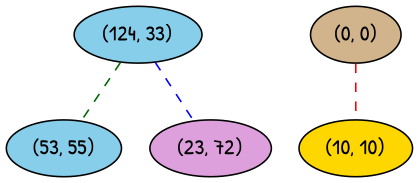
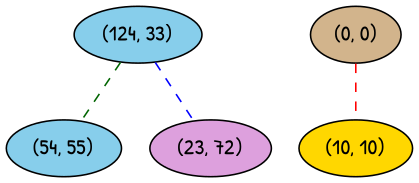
node "(53, 55)": label "(53, 55)" -> "(54, 55)"
